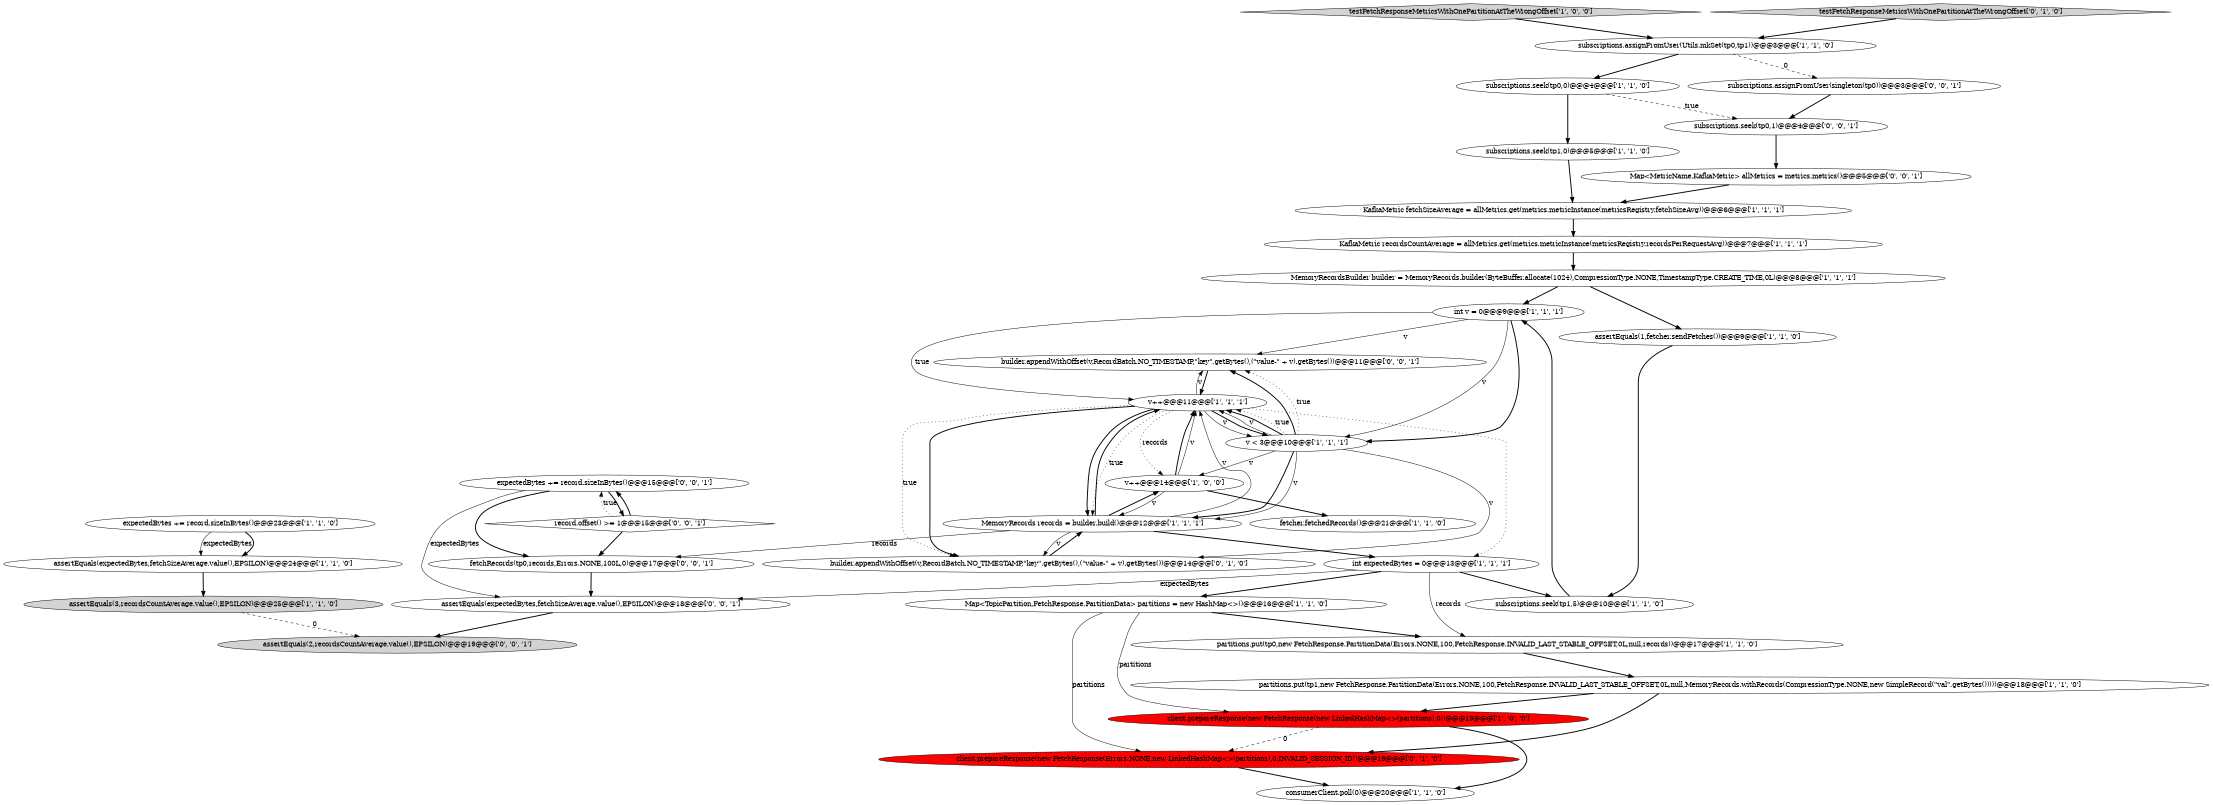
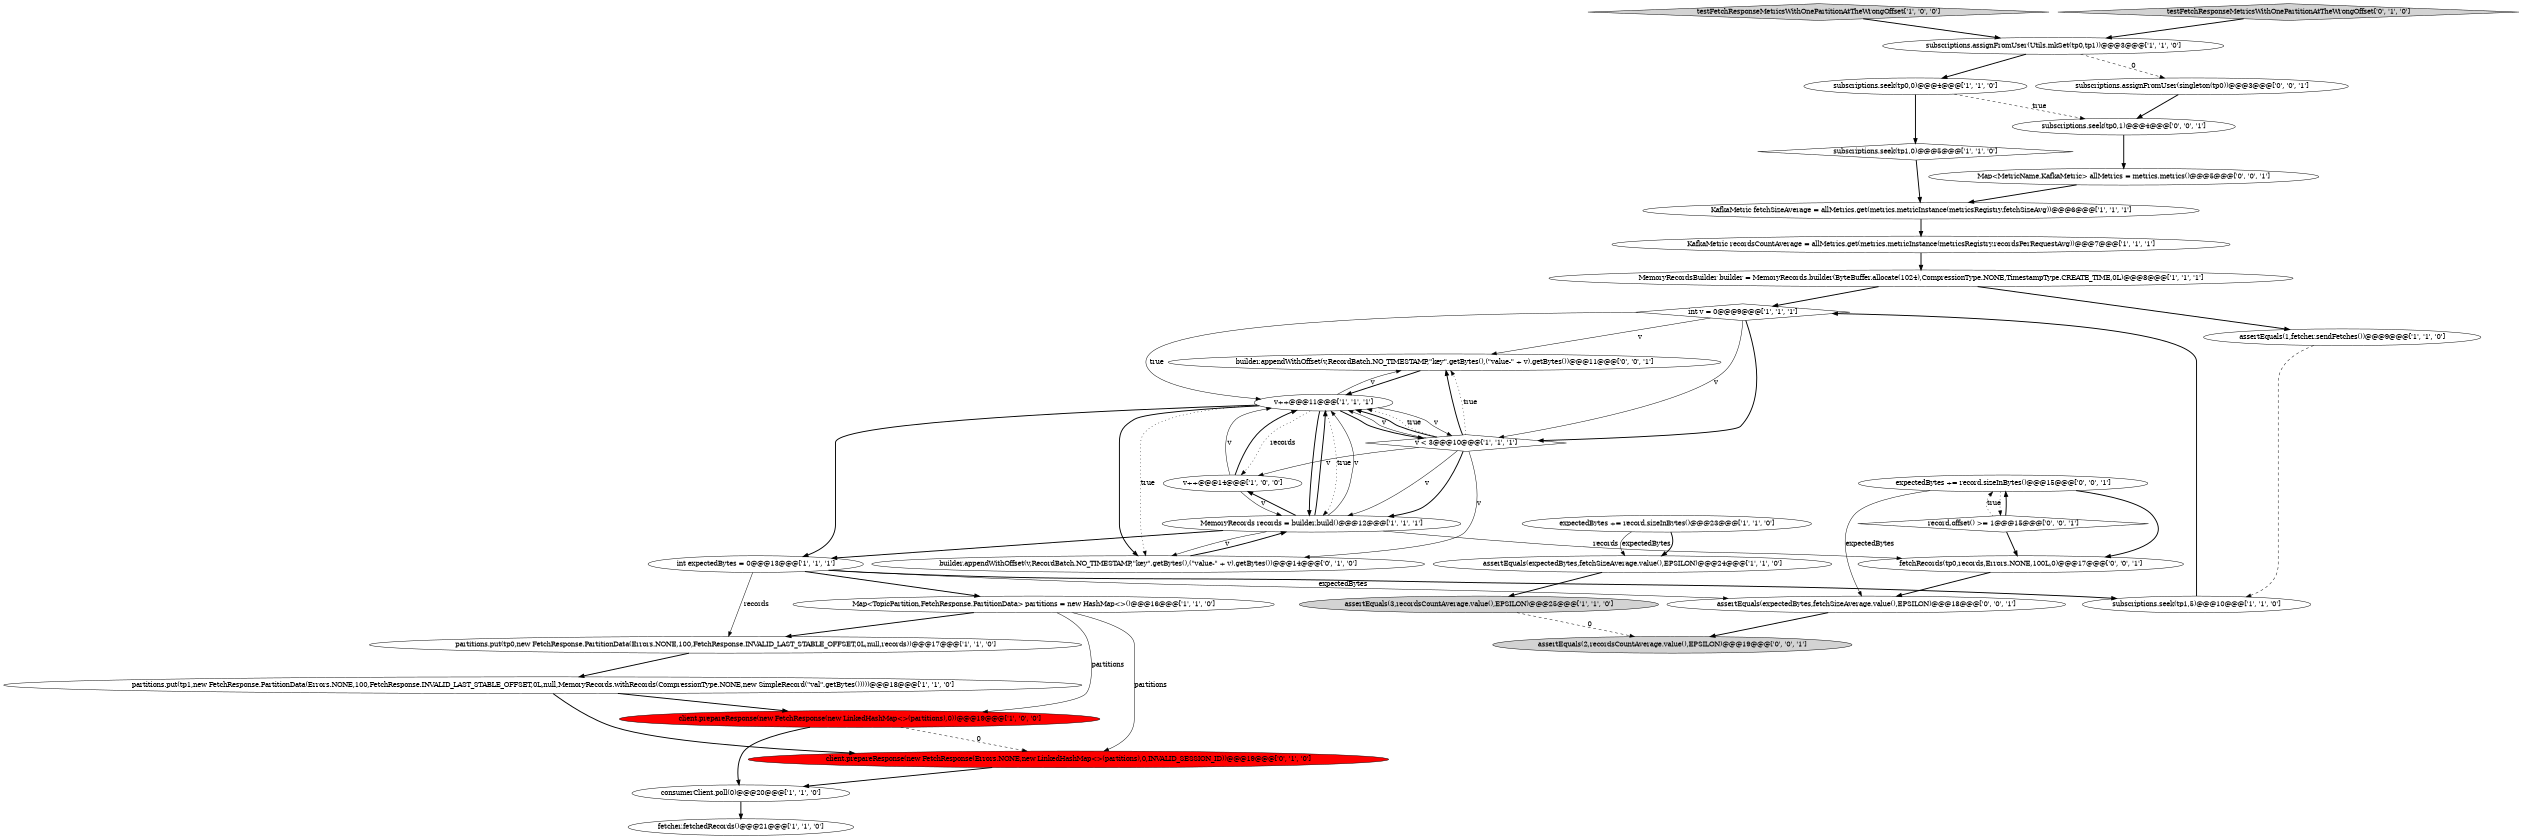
node "subscriptions.seek(tp1,0)@@@5@@@['1', '1', '0']": shape ellipse -> diamond
node "int v = 0@@@9@@@['1', '1', '1']": shape ellipse -> diamond
edge "v++@@@11@@@['1', '1', '1']" -> "int expectedBytes = 0@@@13@@@['1', '1', '1']": style dotted -> bold
node "v < 3@@@10@@@['1', '1', '1']": shape ellipse -> diamond
edge "assertEquals(1,fetcher.sendFetches())@@@9@@@['1', '1', '0']" -> "subscriptions.seek(tp1,5)@@@10@@@['1', '1', '0']": style bold -> dashed
edge "expectedBytes += record.sizeInBytes()@@@15@@@['0', '0', '1']" -> "record.offset() >= 1@@@15@@@['0', '0', '1']": style bold -> dotted
edge "v++@@@14@@@['1', '0', '0']" -> "fetcher.fetchedRecords()@@@21@@@['1', '1', '0']": now "consumerClient.poll(0)@@@20@@@['1', '1', '0']" -> "fetcher.fetchedRecords()@@@21@@@['1', '1', '0']"
